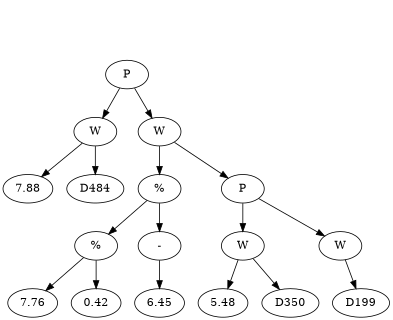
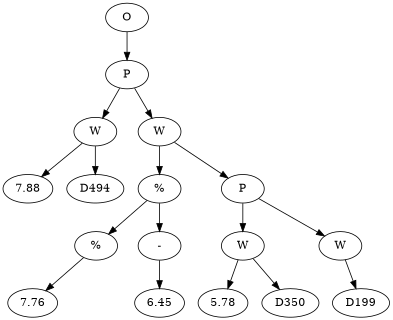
node "O": added
node "D484": label "D484" -> "D494"
node "0.42": removed
node "5.48": label "5.48" -> "5.78"
